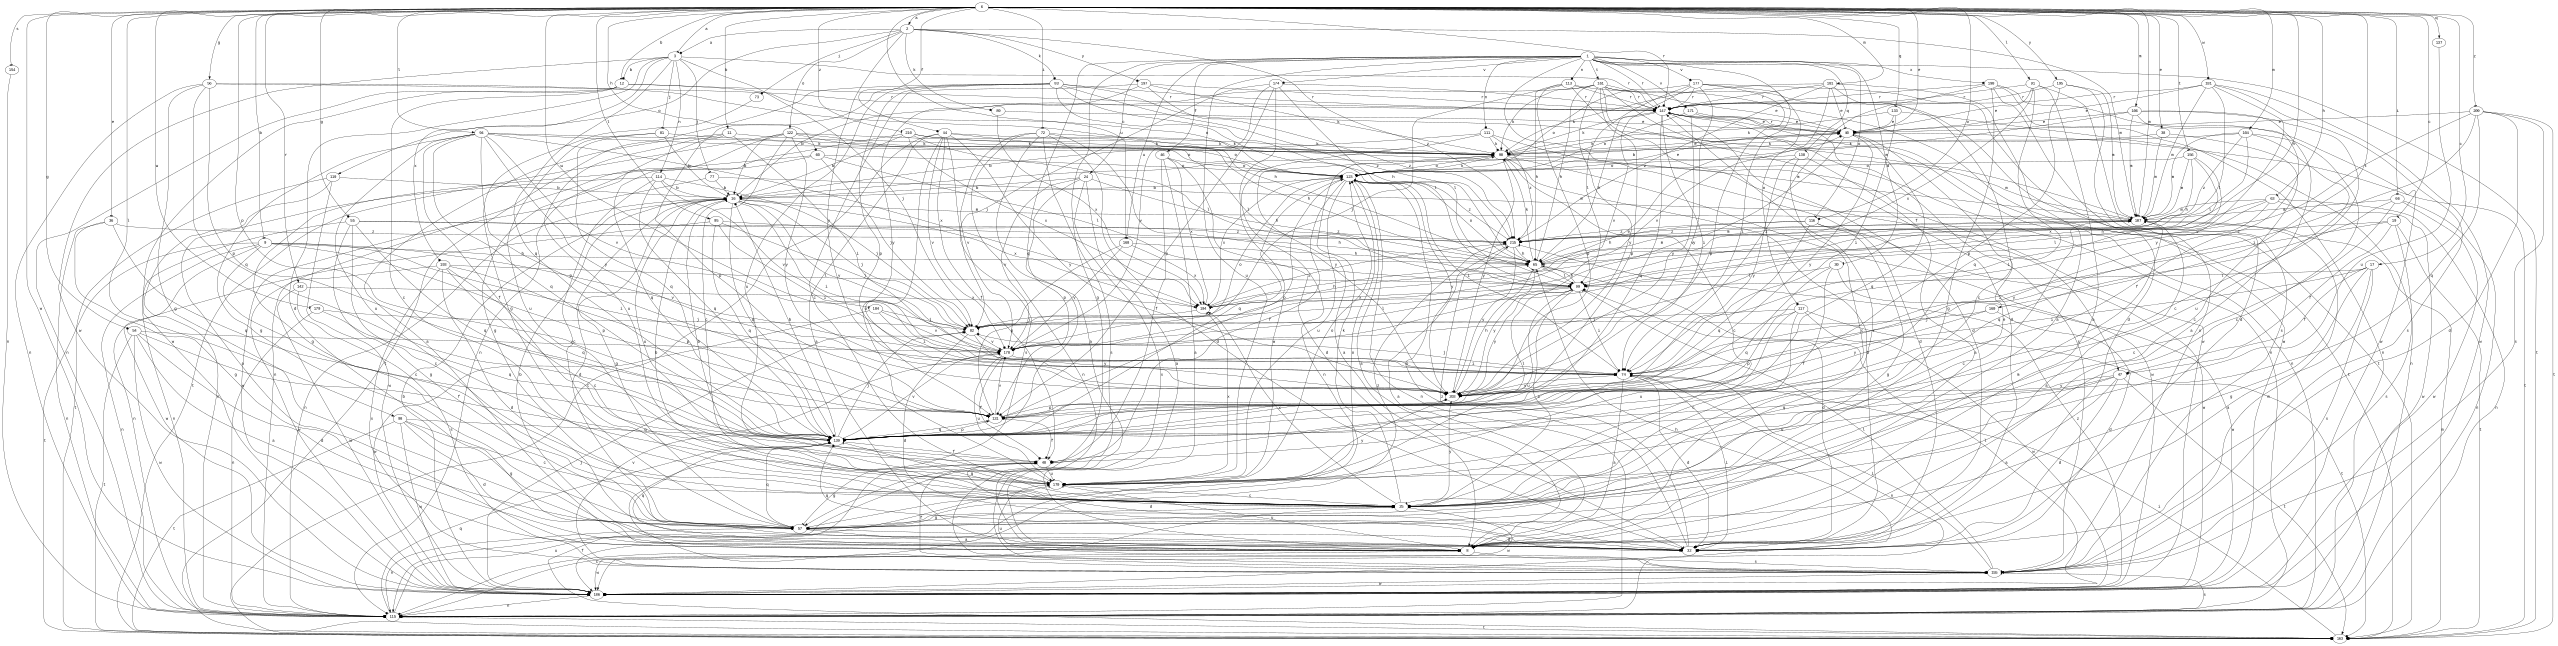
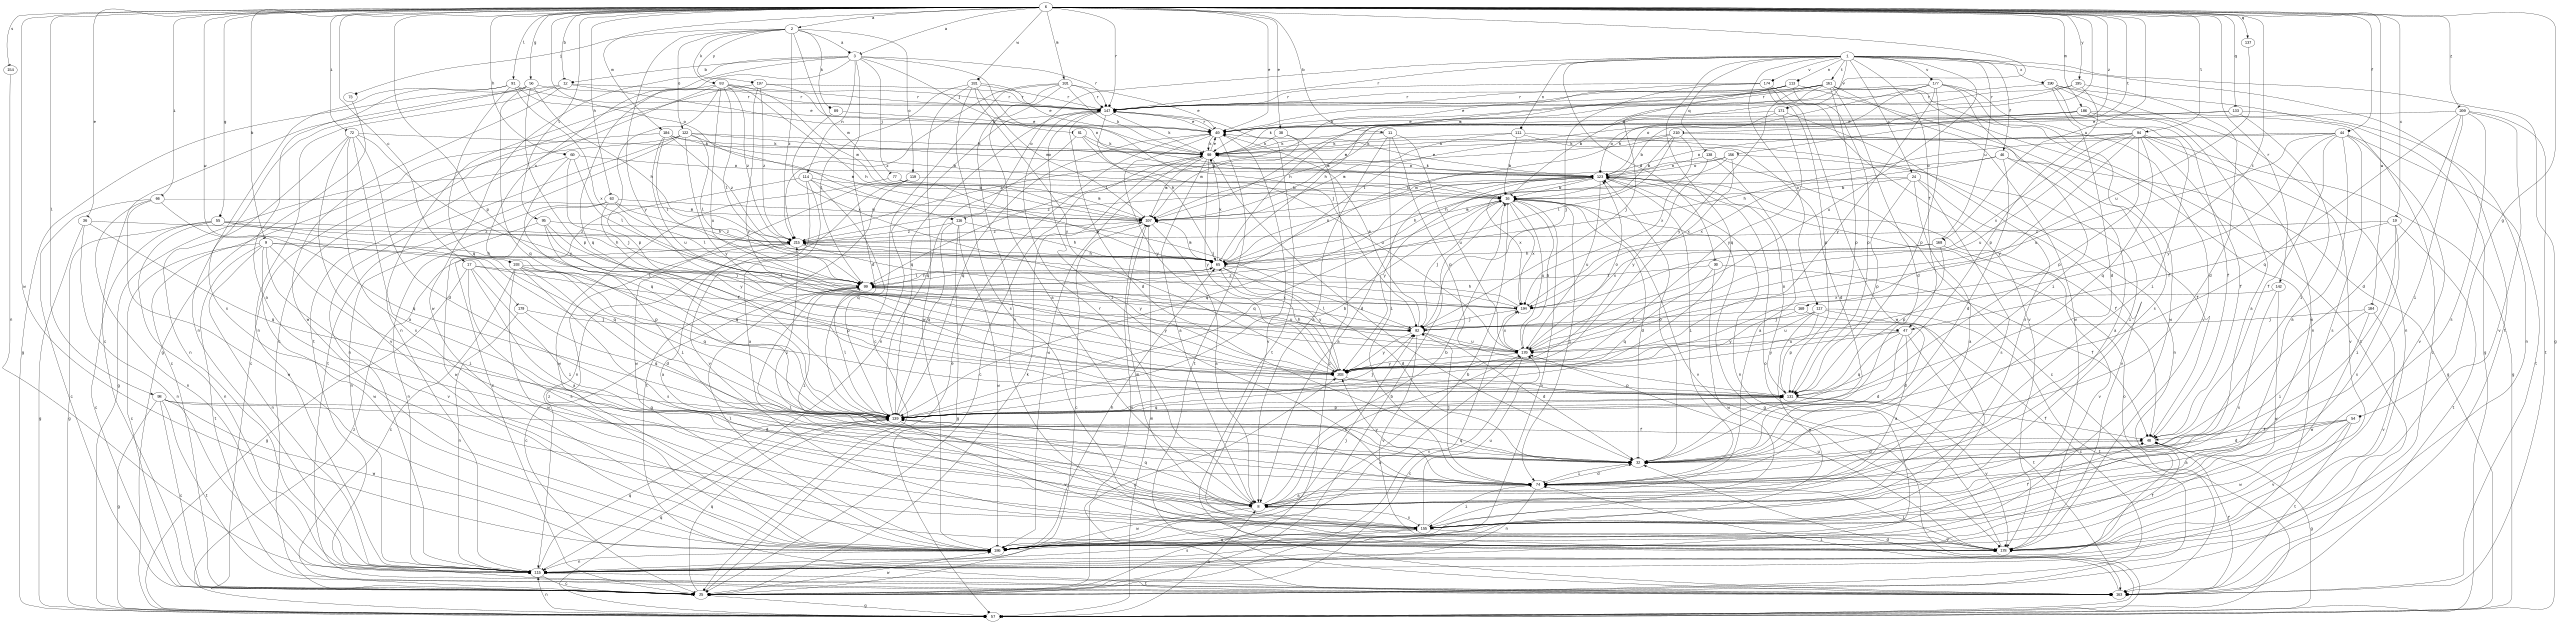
edge "48" -> "170": now "82" -> "170"
